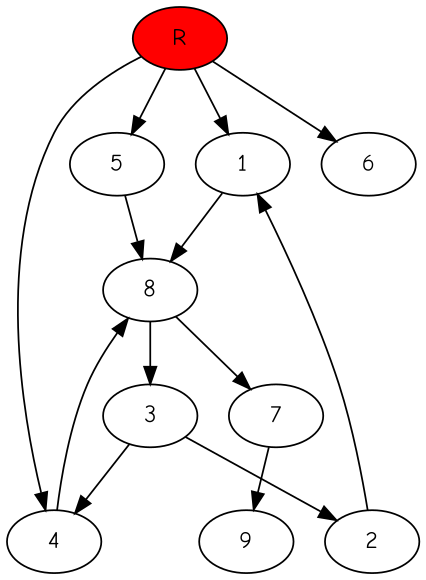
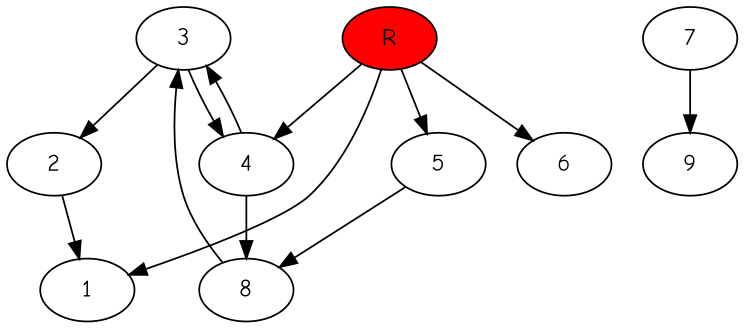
edge "4" -> "3": added
edge "1" -> "8": removed
edge "8" -> "7": removed
